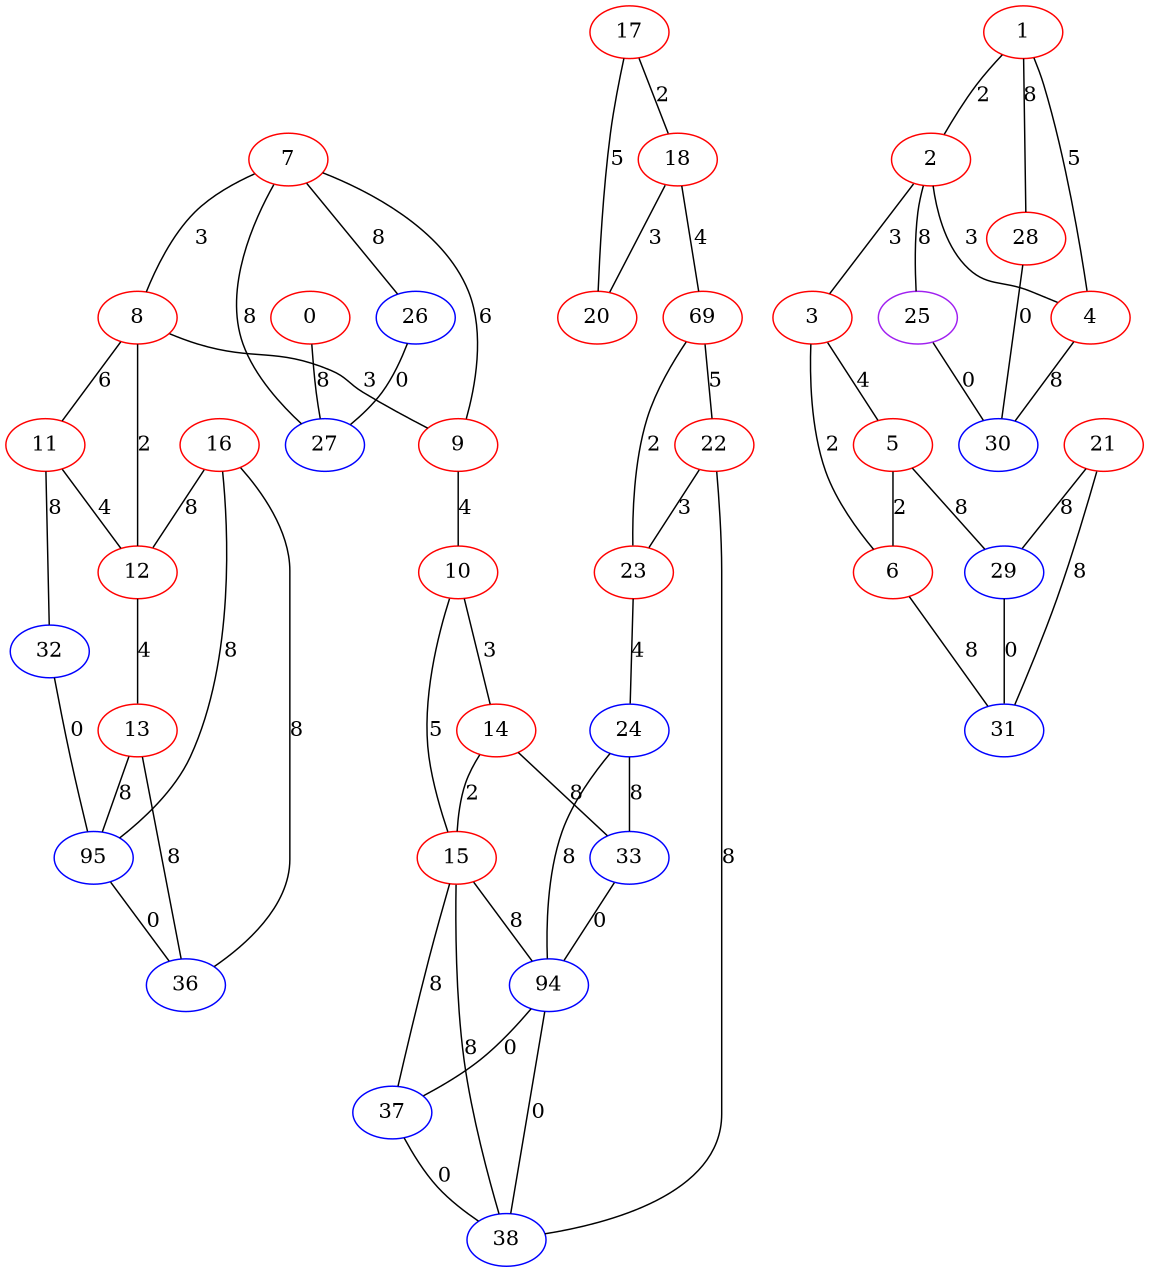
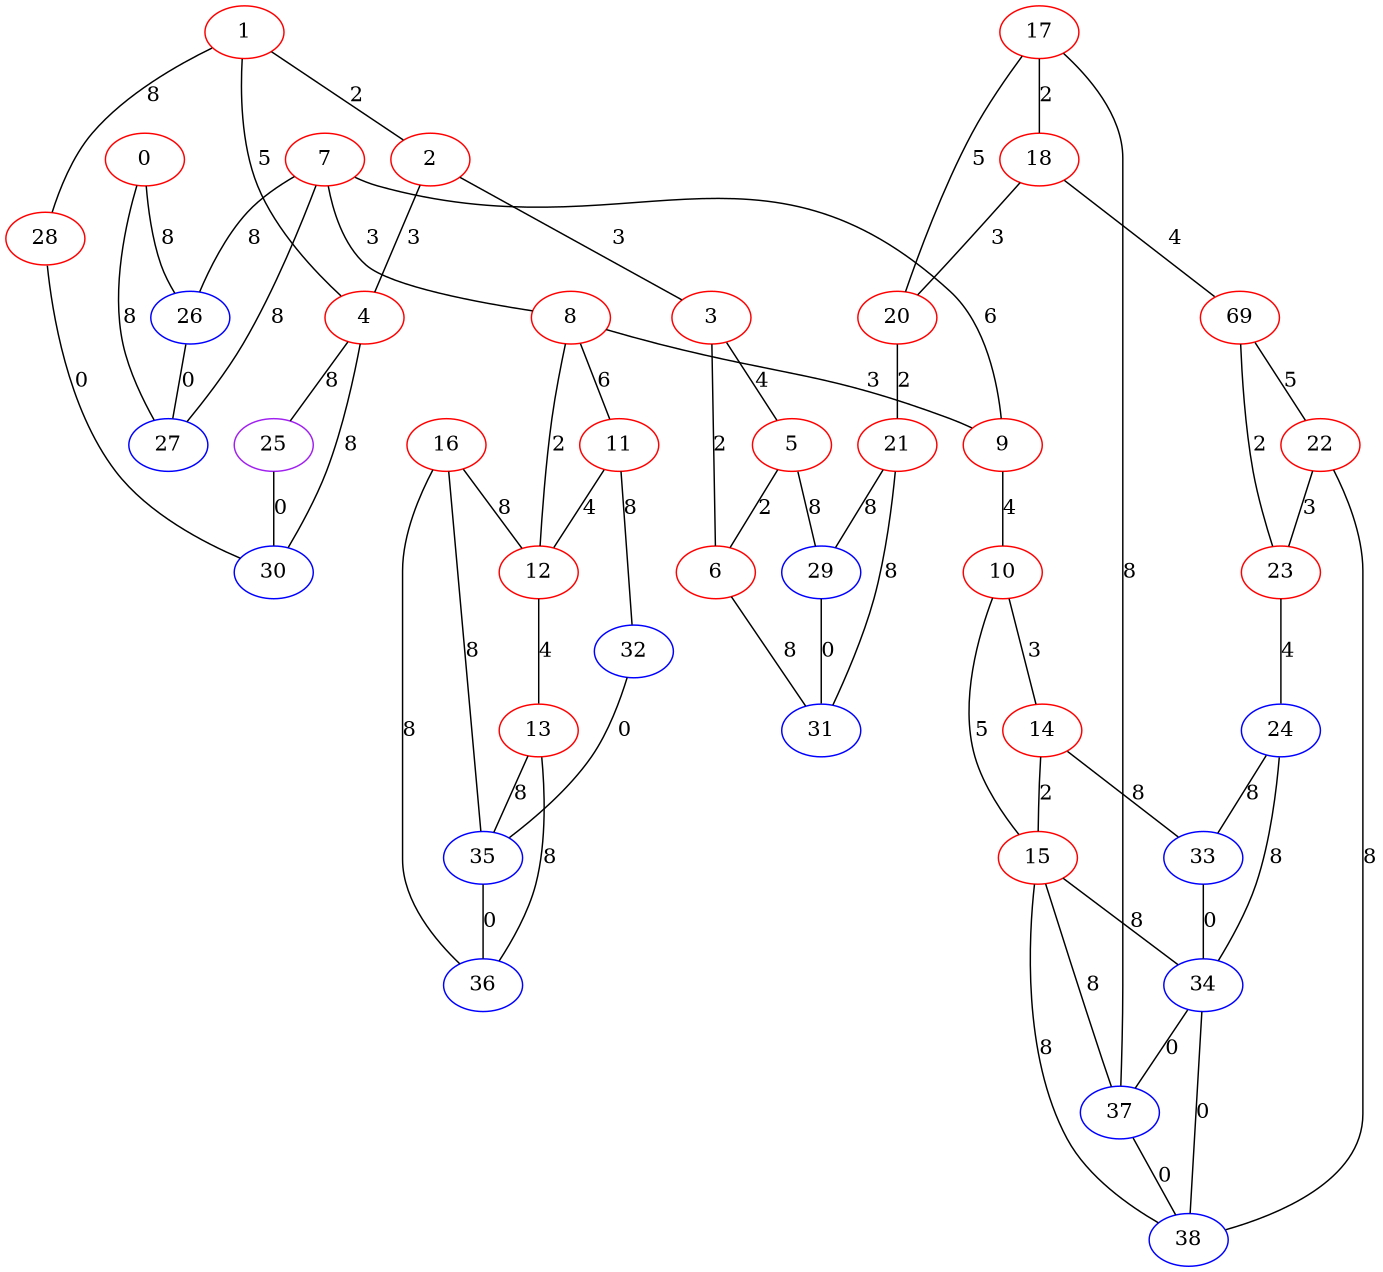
edge "2" -- "25": now "4" -- "25"
edge "0" -- "26": added, label "8"
edge "20" -- "21": added, label "2"
edge "17" -- "37": added, label "8"
node "95": label "95" -> "35"
node "94": label "94" -> "34"
